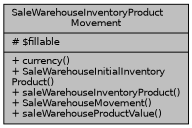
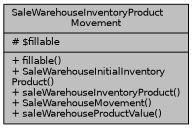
node "SaleWarehouseInventoryProduct": text "+ currency()" -> "+ fillable()"
